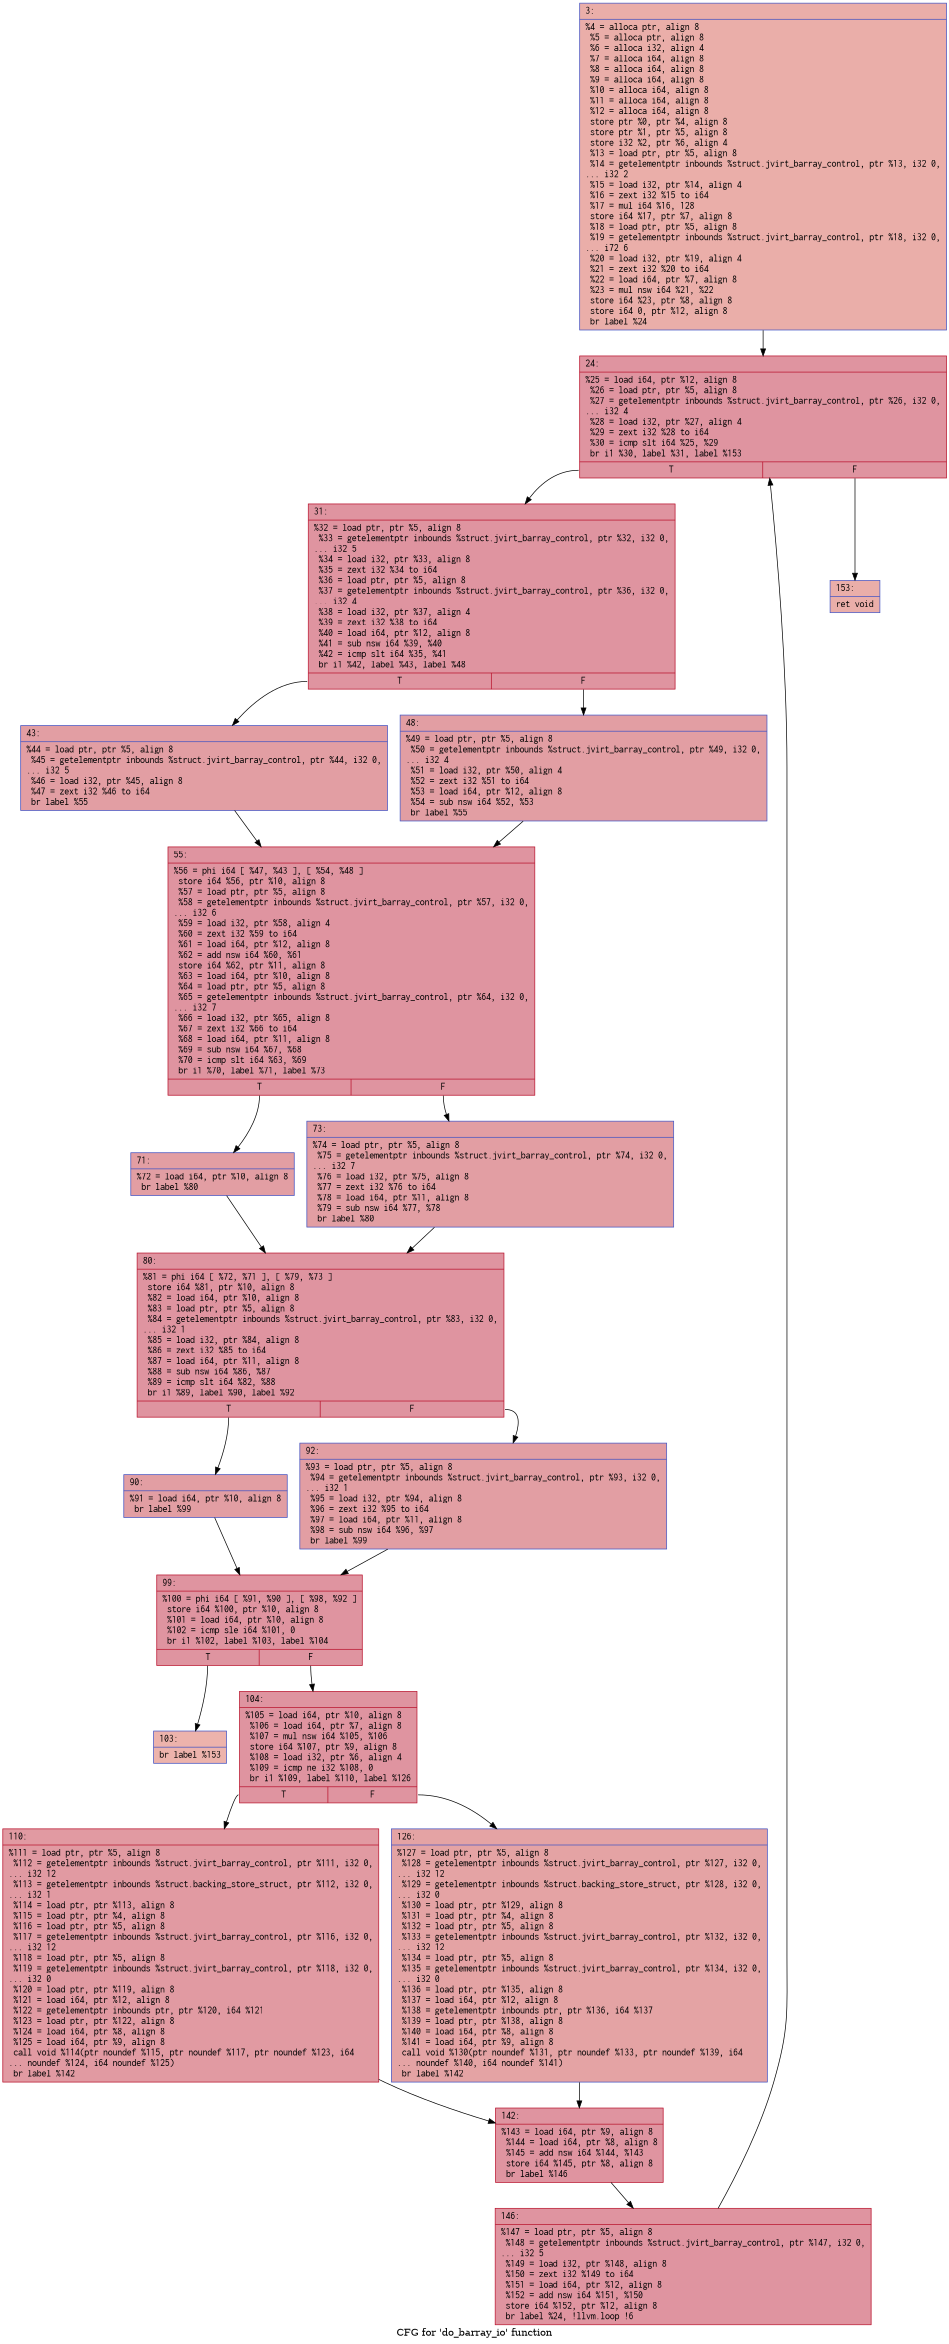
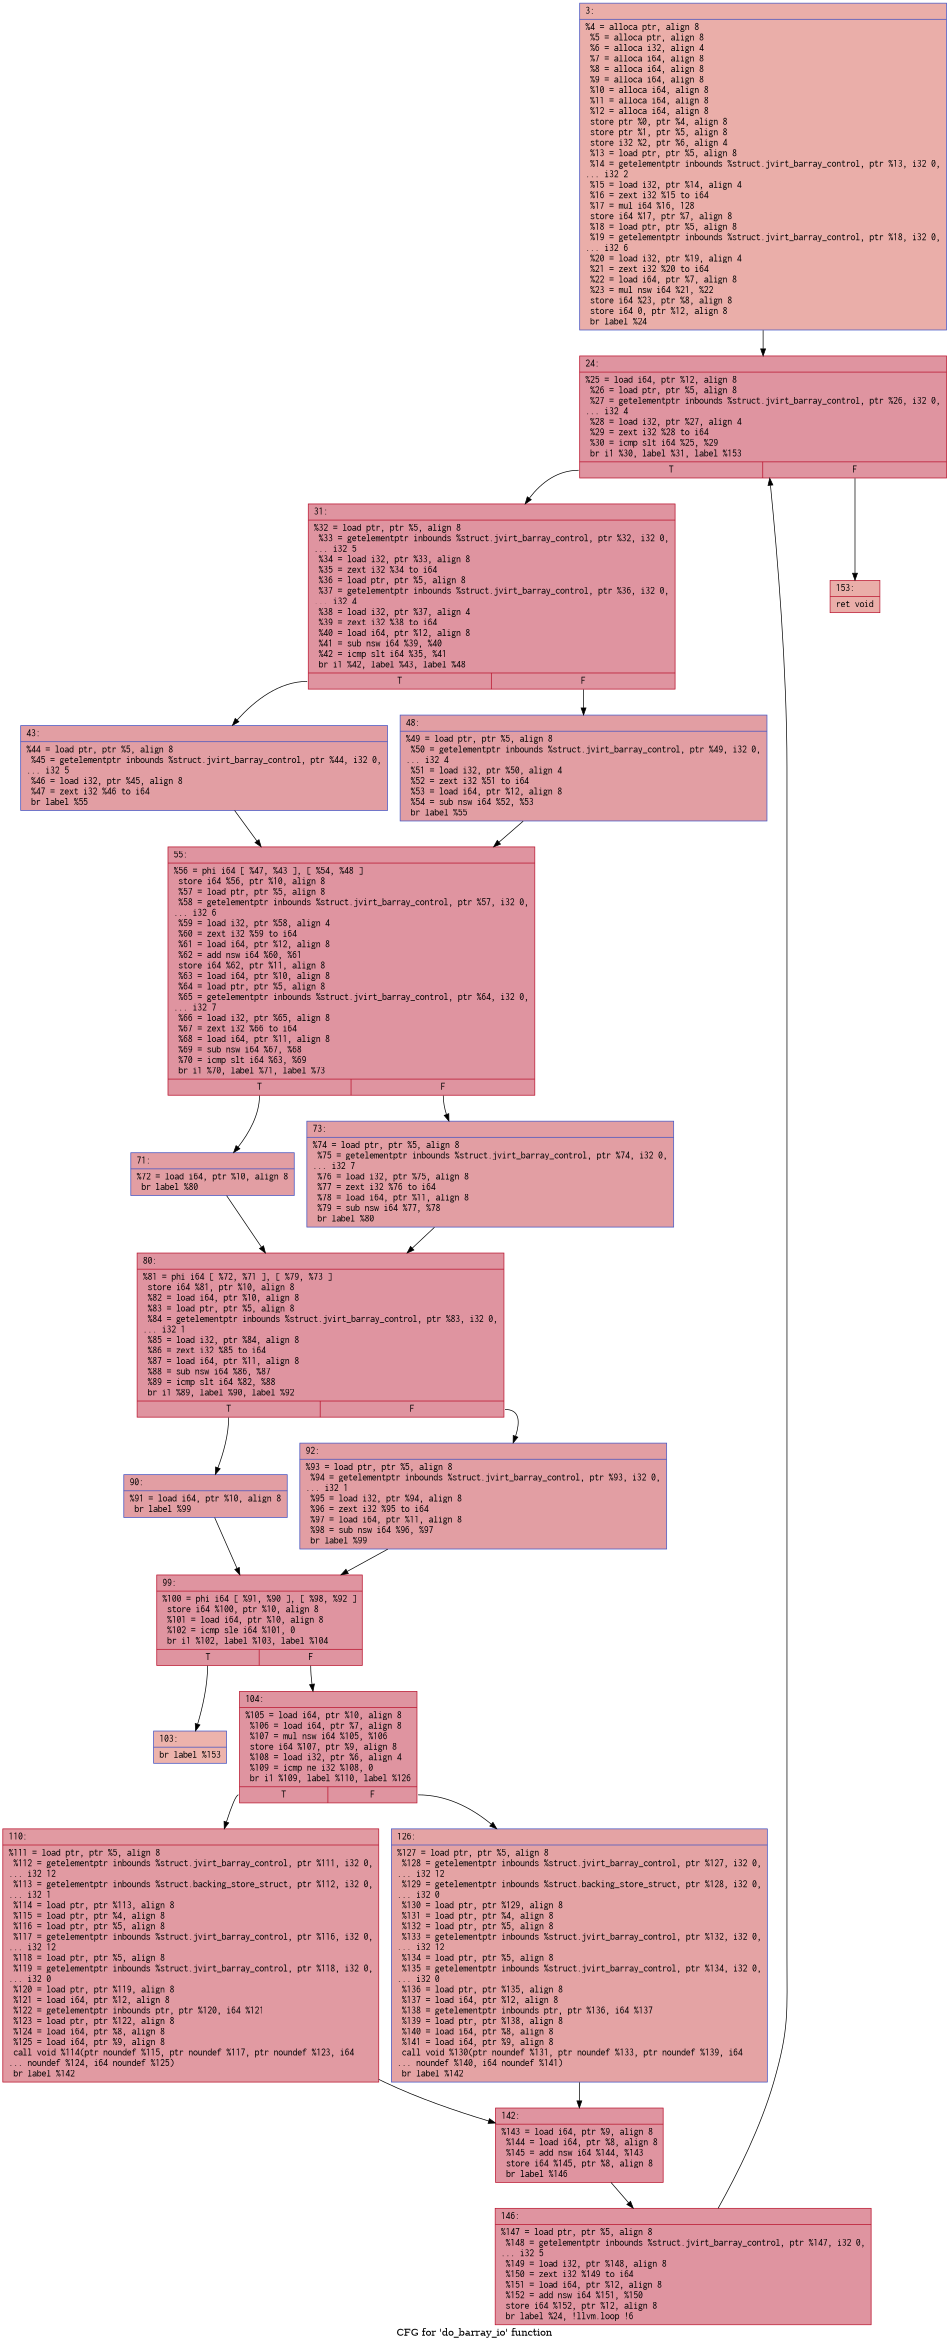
node "3:": text "... i72 6" -> "... i32 6"
node "153:": color #3d50c3ff -> #b70d28ff
